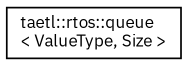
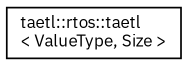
node "taetl::rtos::queue < ValueType, Size >": label "taetl::rtos::queue < ValueType, Size >" -> "taetl::rtos::taetl < ValueType, Size >"
